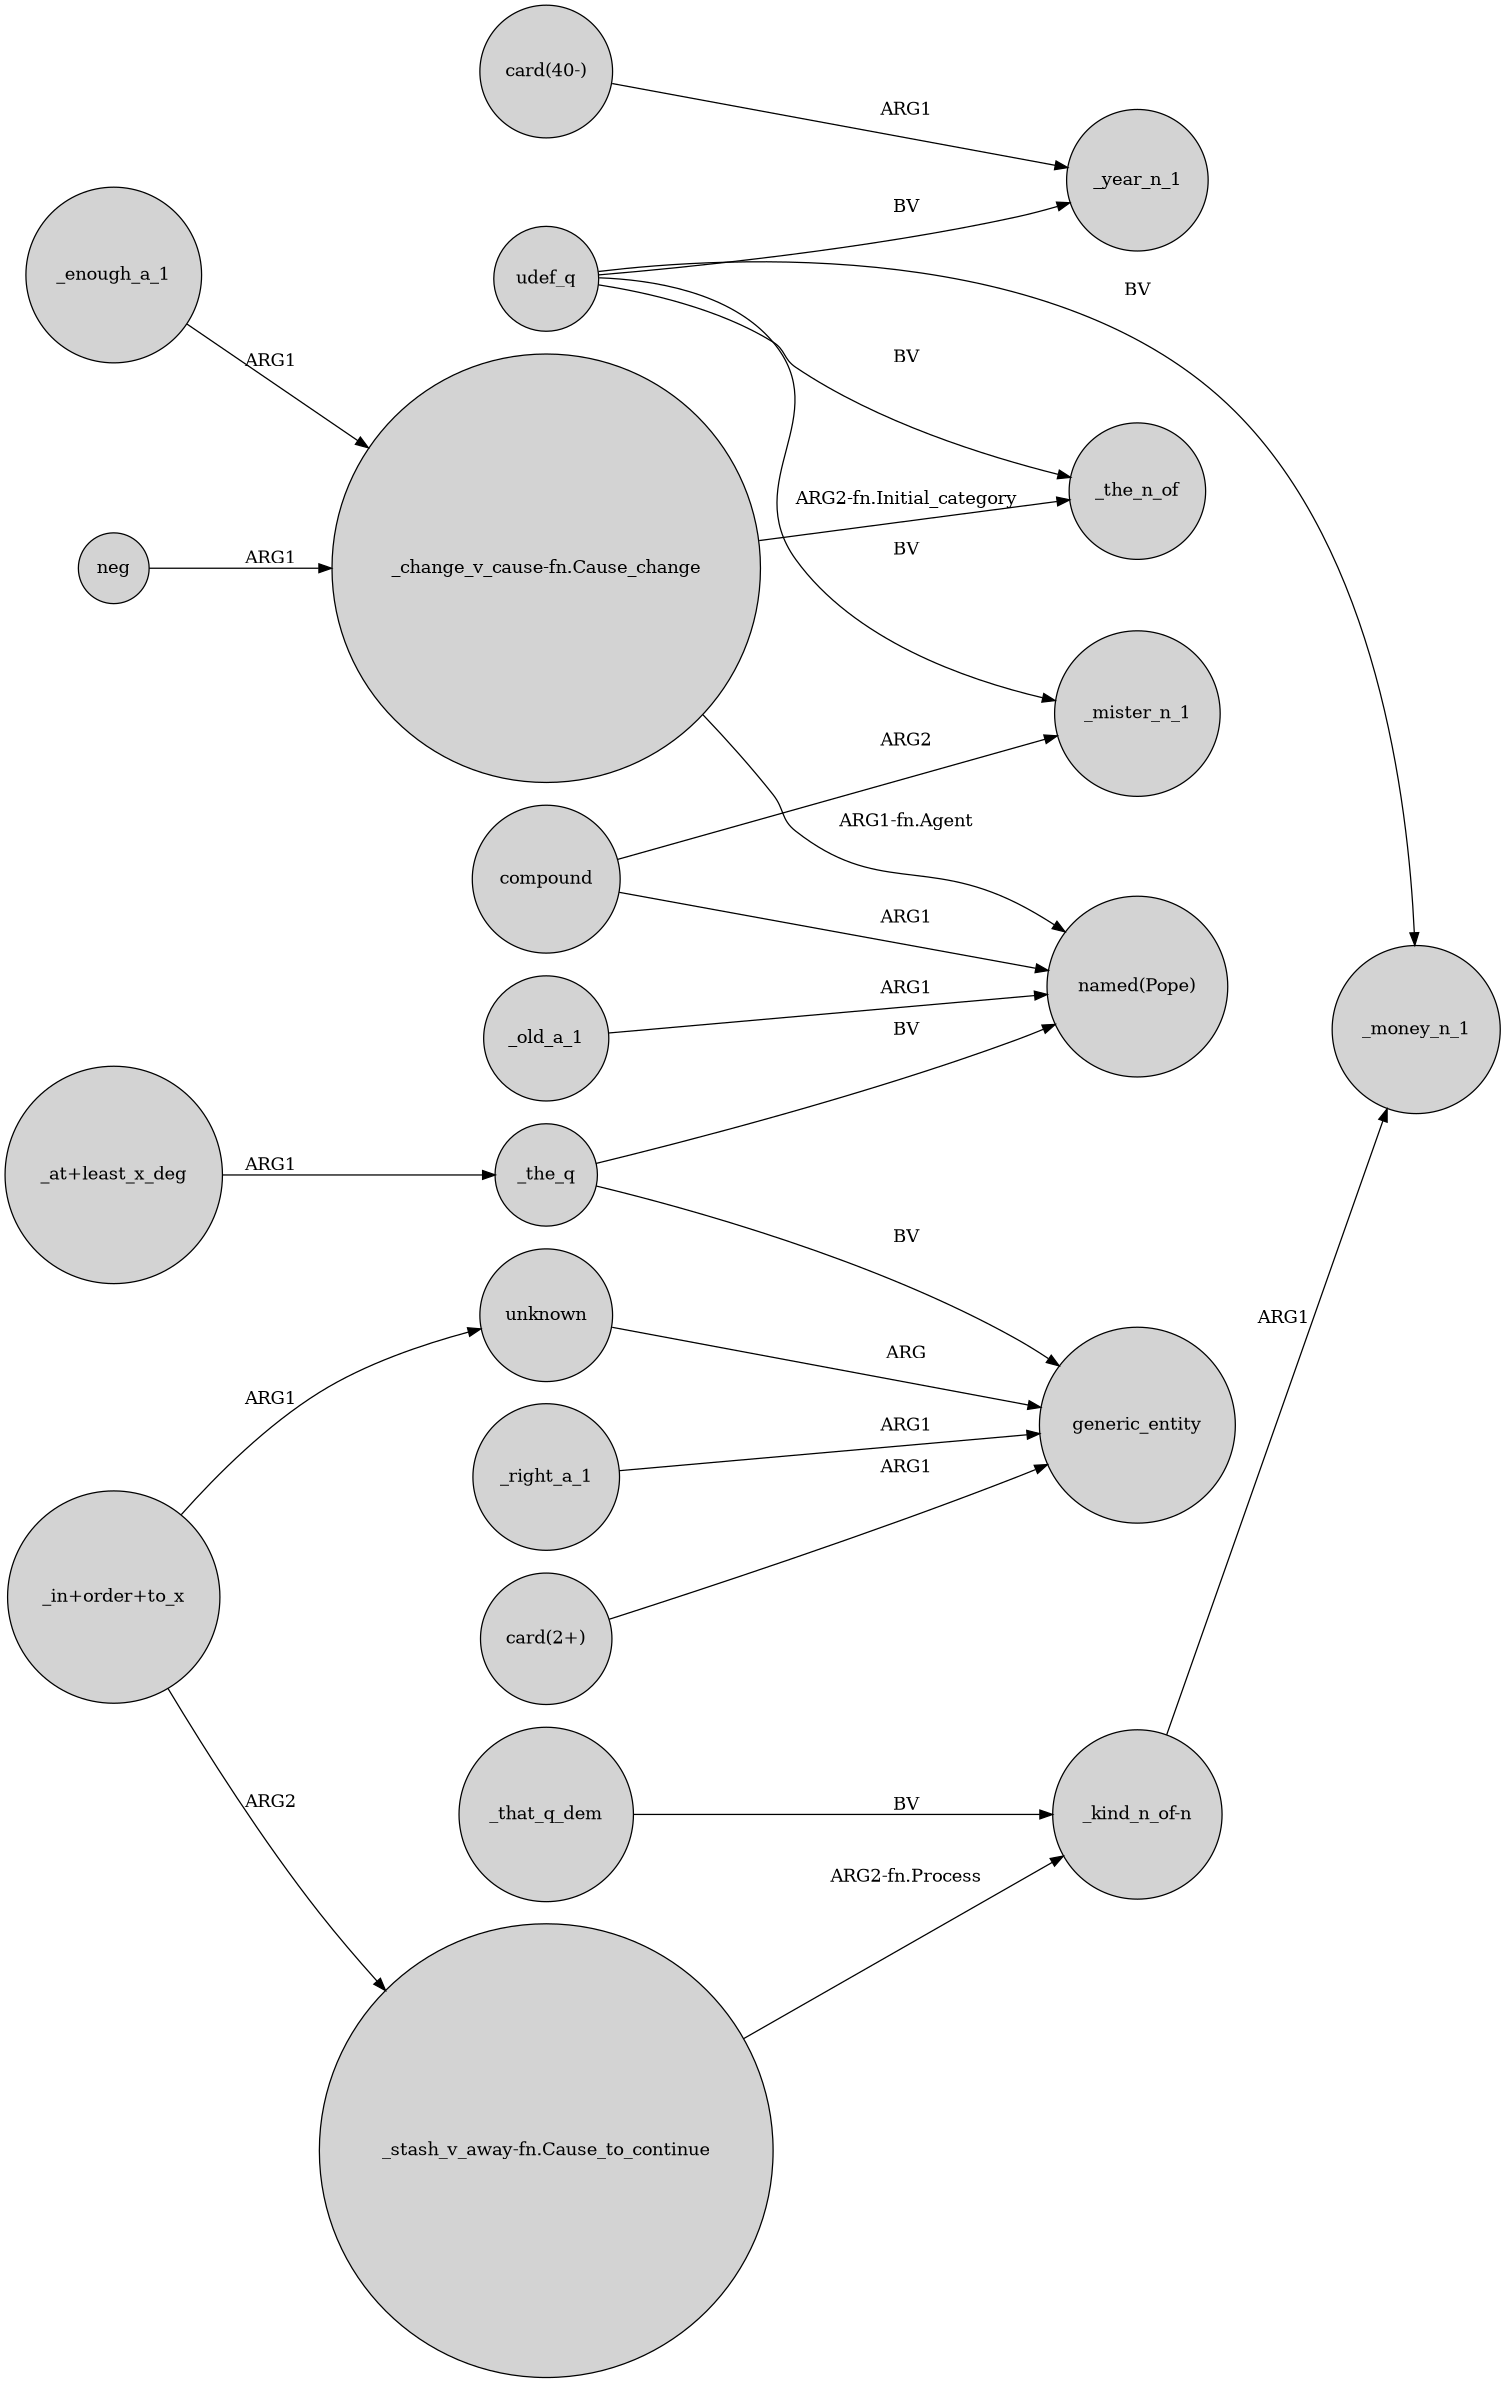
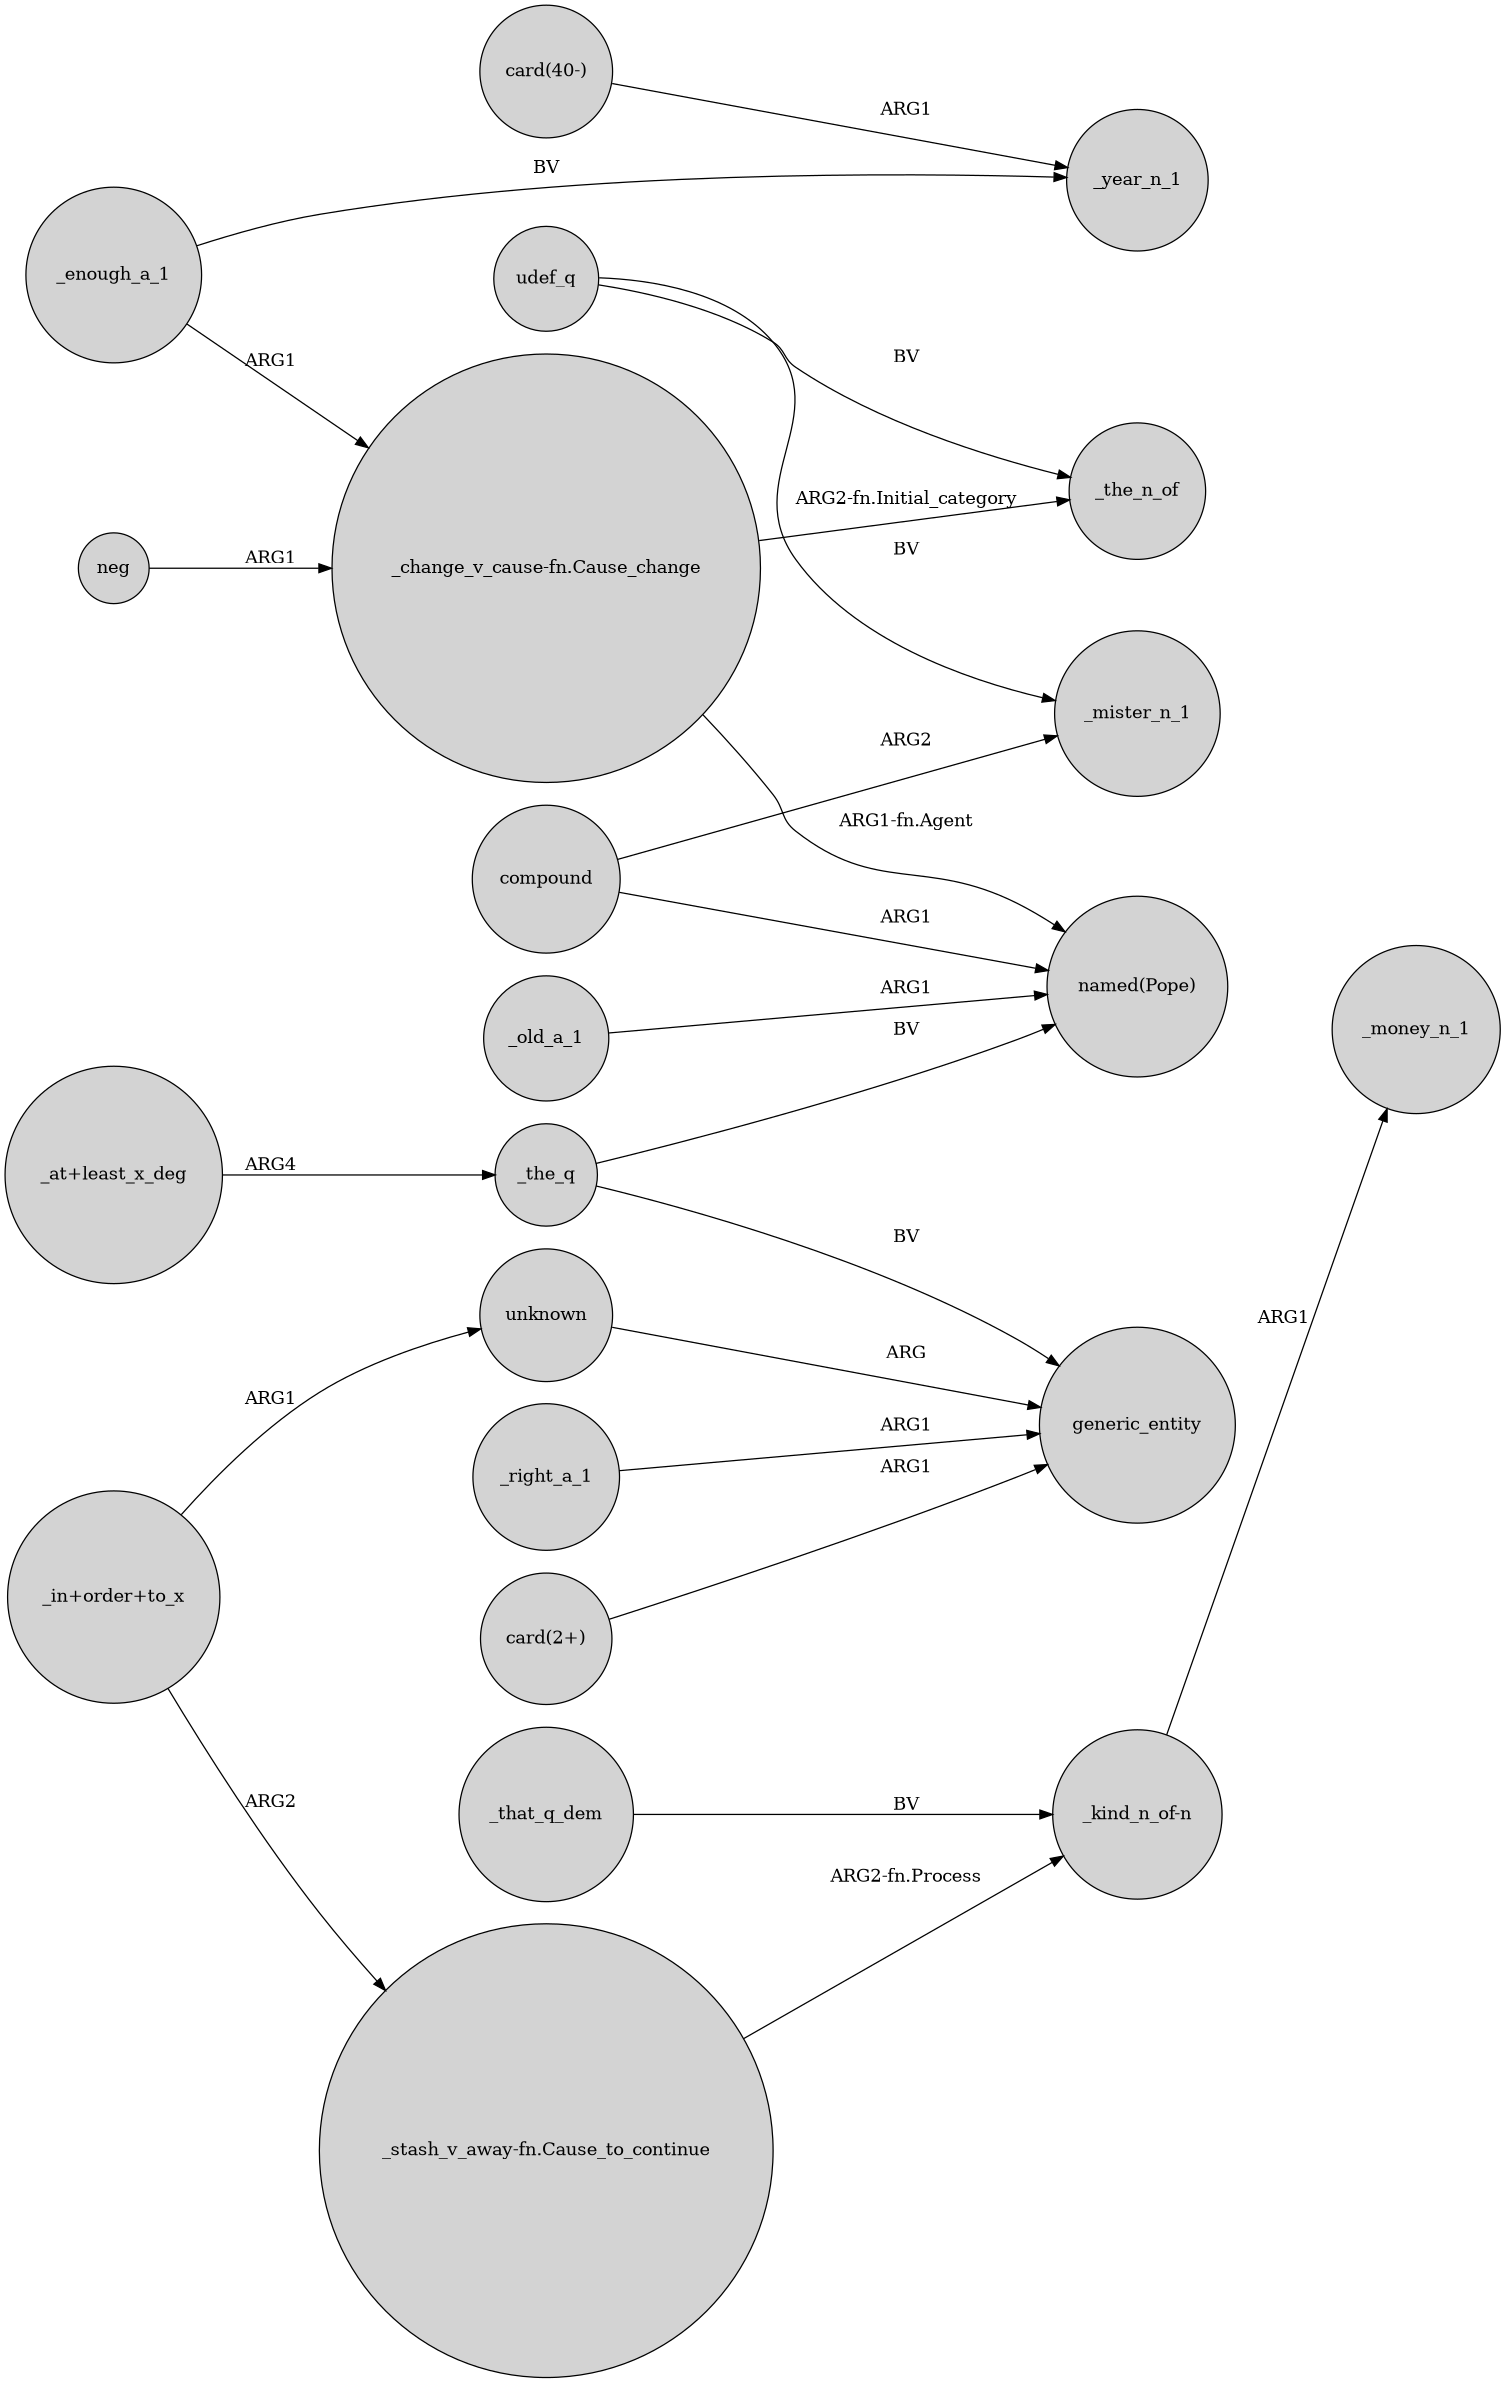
edge "udef_q" -> "_year_n_1": now "_enough_a_1" -> "_year_n_1"
edge "udef_q" -> "_money_n_1": removed, label "BV"
edge "_at+least_x_deg" -> "_the_q": label "ARG1" -> "ARG4"
